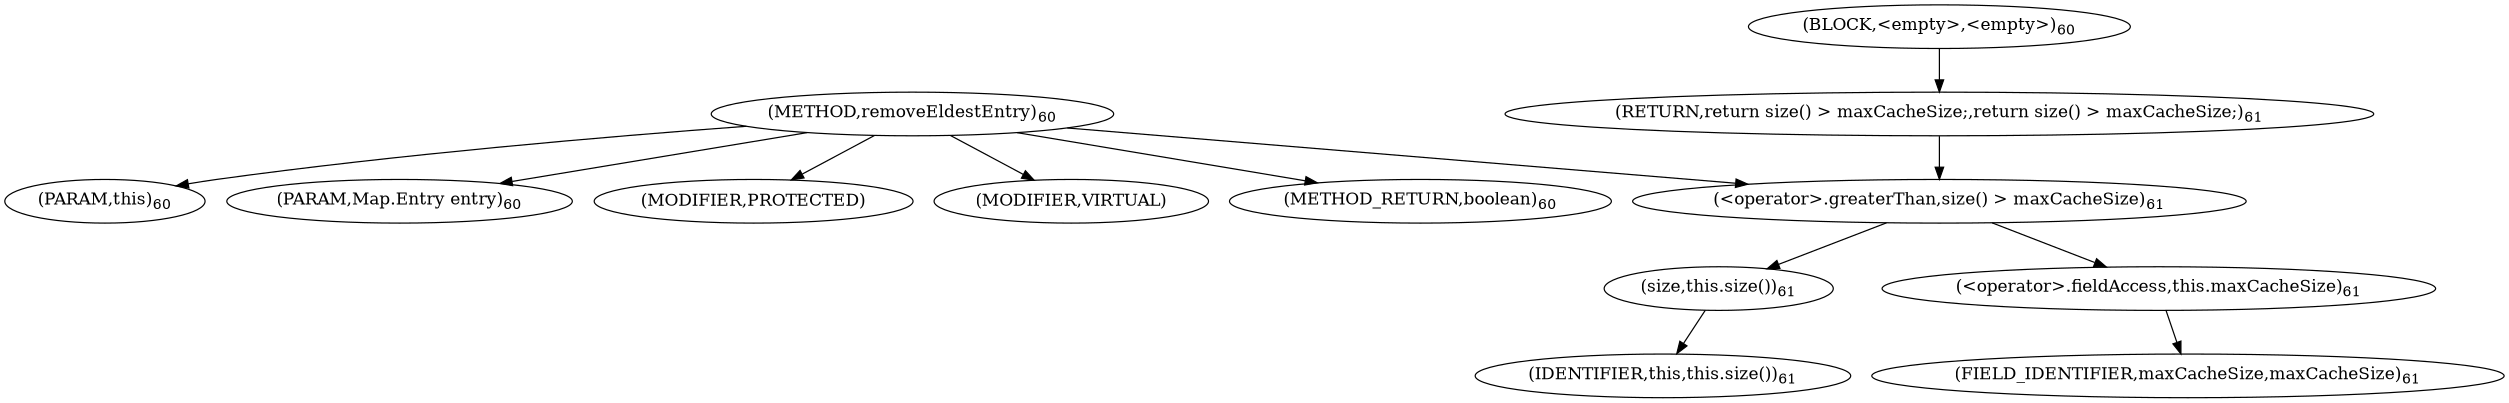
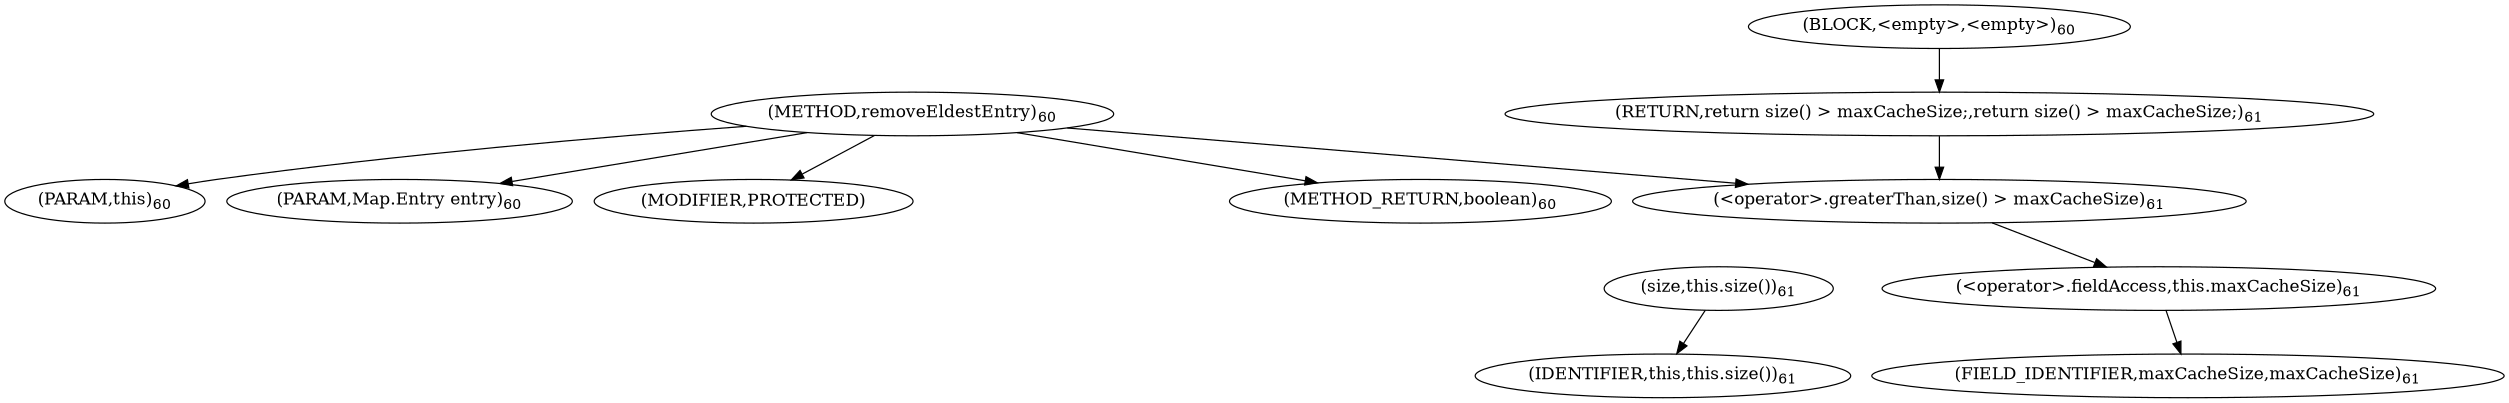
node "(MODIFIER,VIRTUAL)": removed
edge "(<operator>.greaterThan,size() > maxCacheSize)" -> "(size,this.size())": removed
